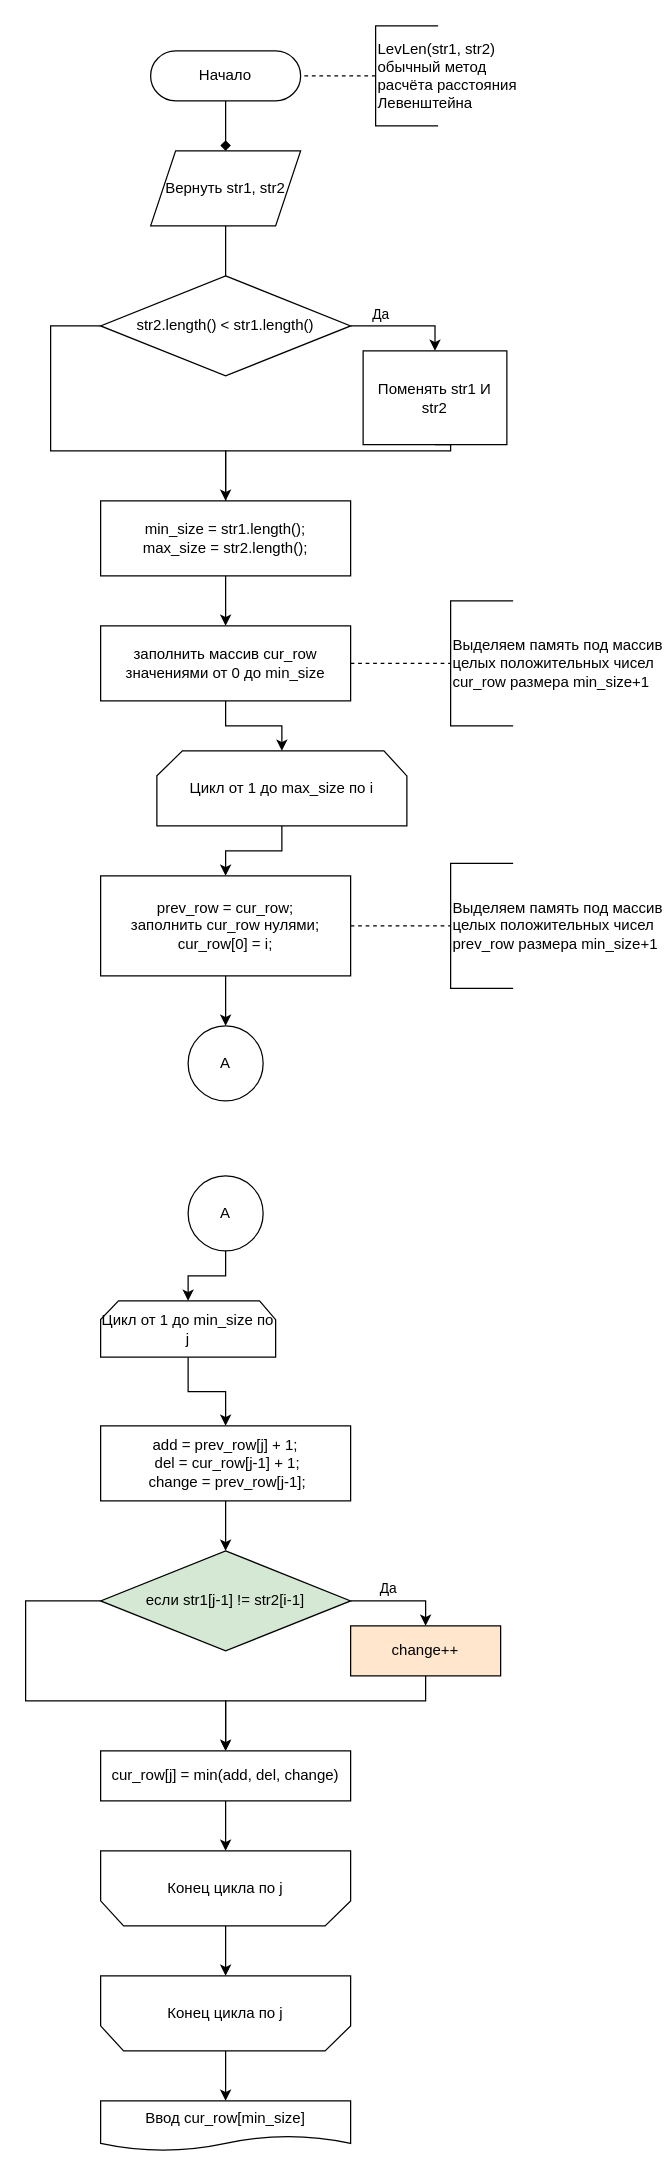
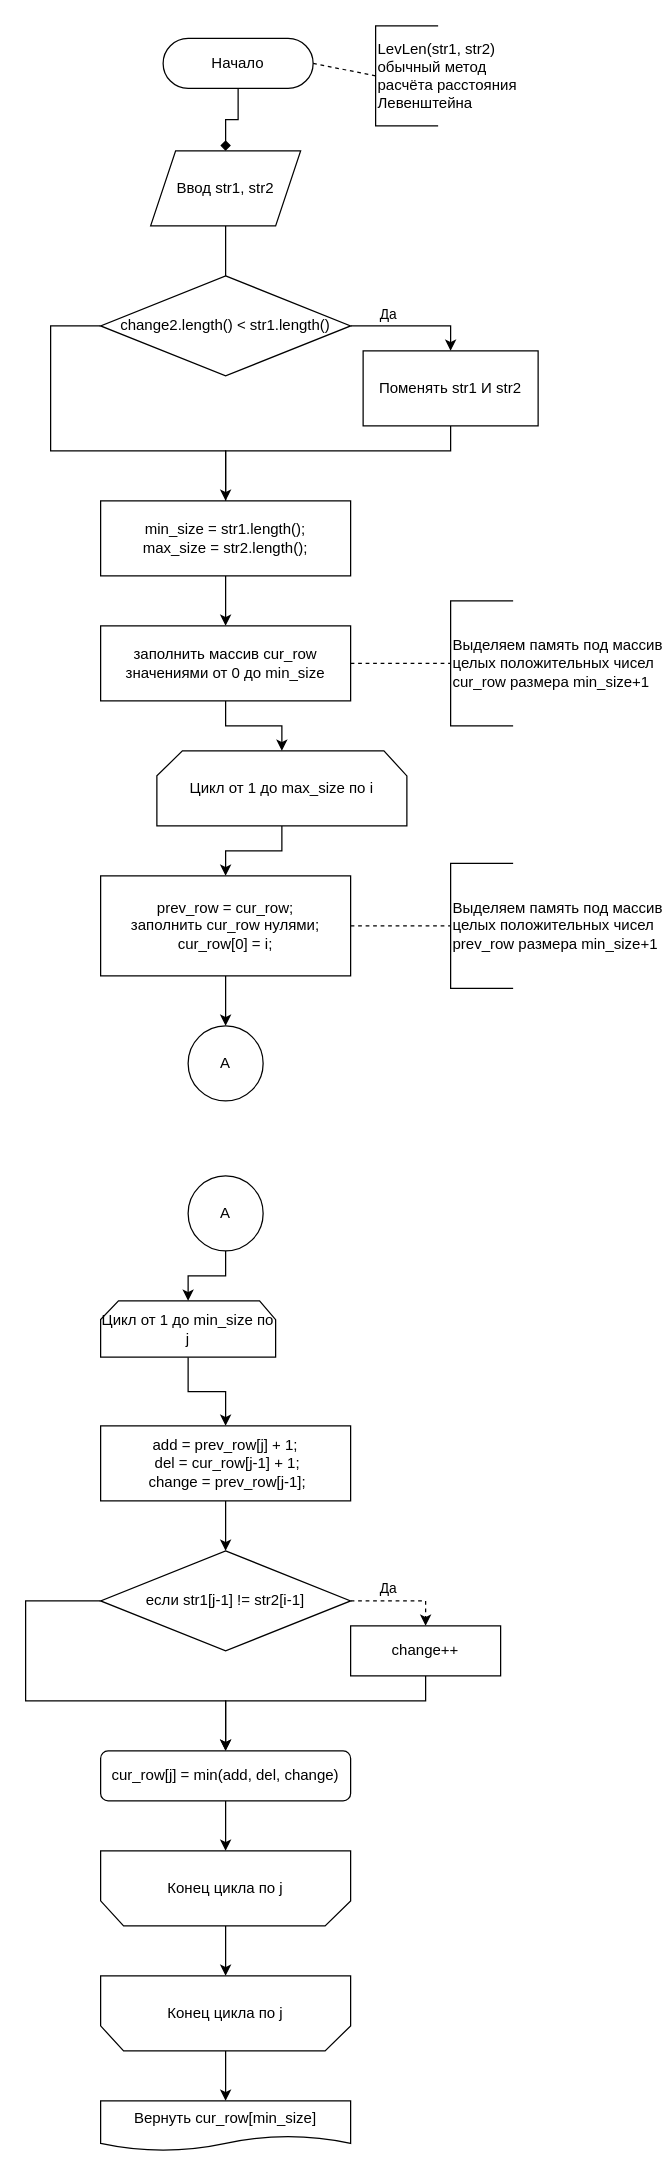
node "Начало": moved (226, 76) -> (238, 63)
node "Вернуть str1, str2": label "Вернуть str1, str2" -> "Ввод str1, str2"
node "str2.length() < str1.length()": label "str2.length() < str1.length()" -> "change2.length() < str1.length()"
node "Поменять str1 И str2": size 144x94 -> 175x75
node "если str1[j-1] != str2[i-1]": fillcolor #d5e8d4 -> #ffffff
edge "если str1[j-1] != str2[i-1]" -> "change++": style solid -> dashed
node "change++": fillcolor #ffe6cc -> #ffffff
edge "change++" -> "cur_row[j] = min(add, del, change)": arrowhead open -> classic
node "cur_row[j] = min(add, del, change)": shape rectangle -> rounded rectangle
node "Ввод cur_row[min_size]": label "Ввод cur_row[min_size]" -> "Вернуть cur_row[min_size]"
